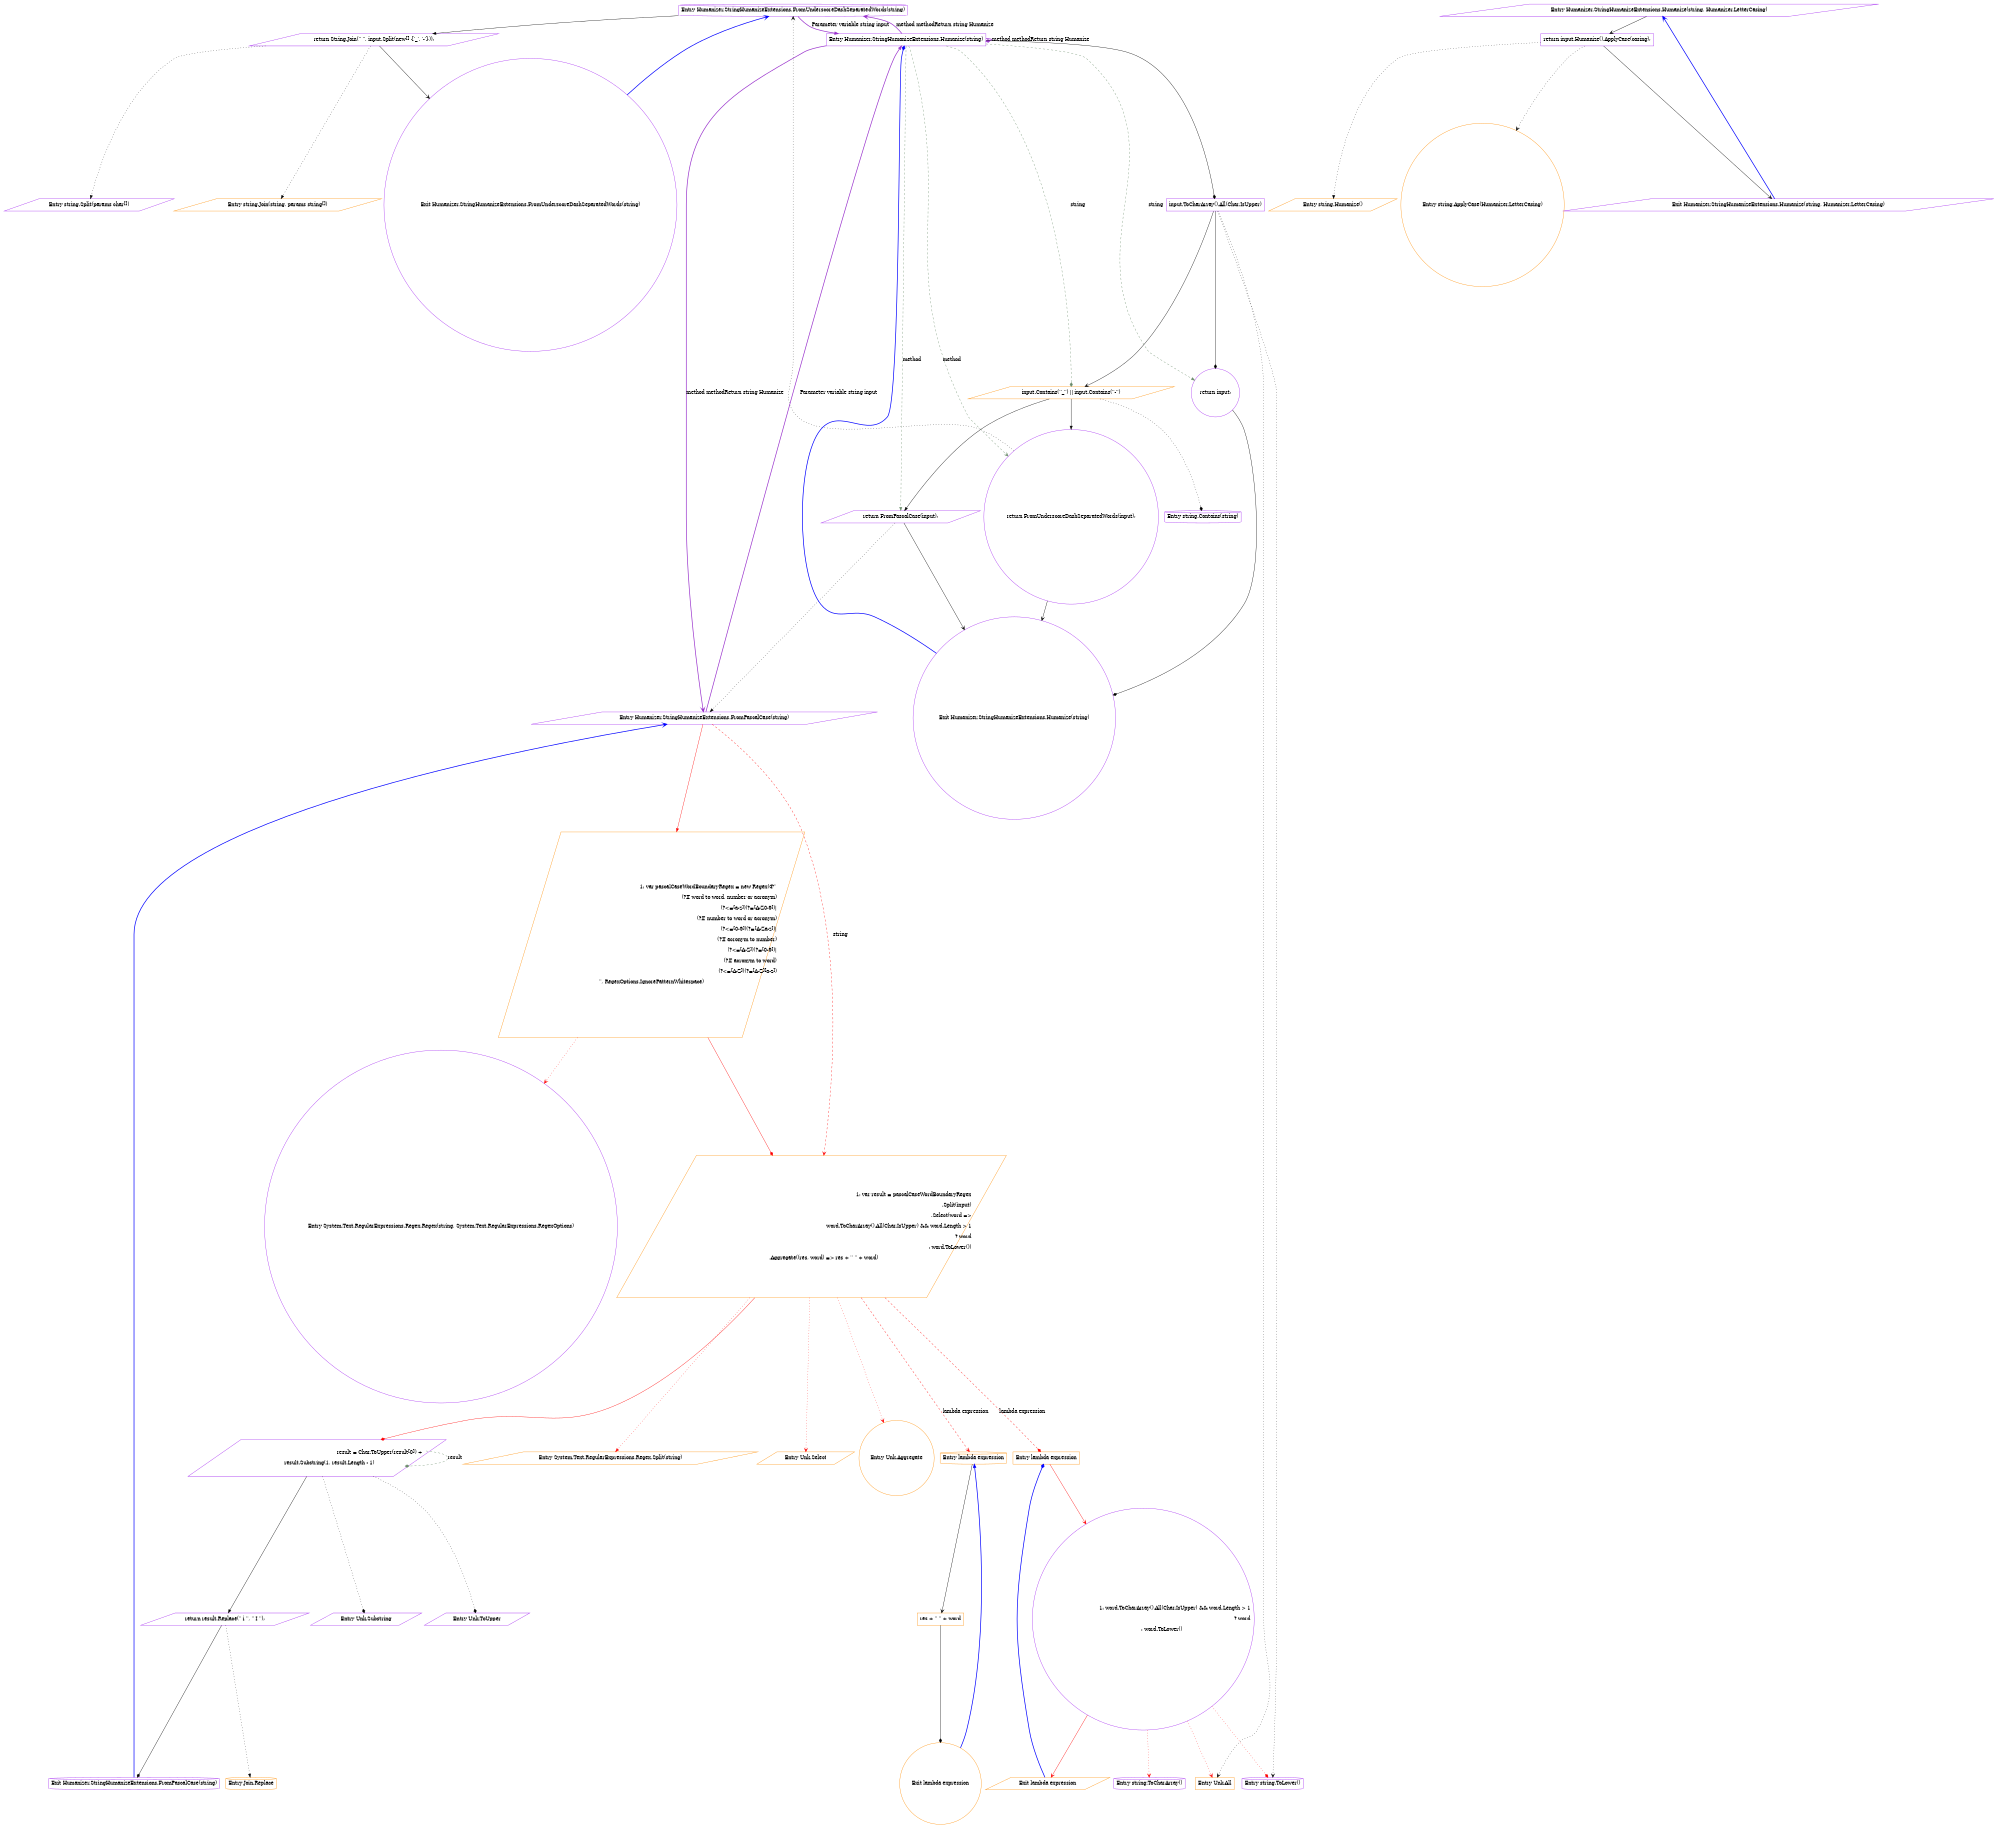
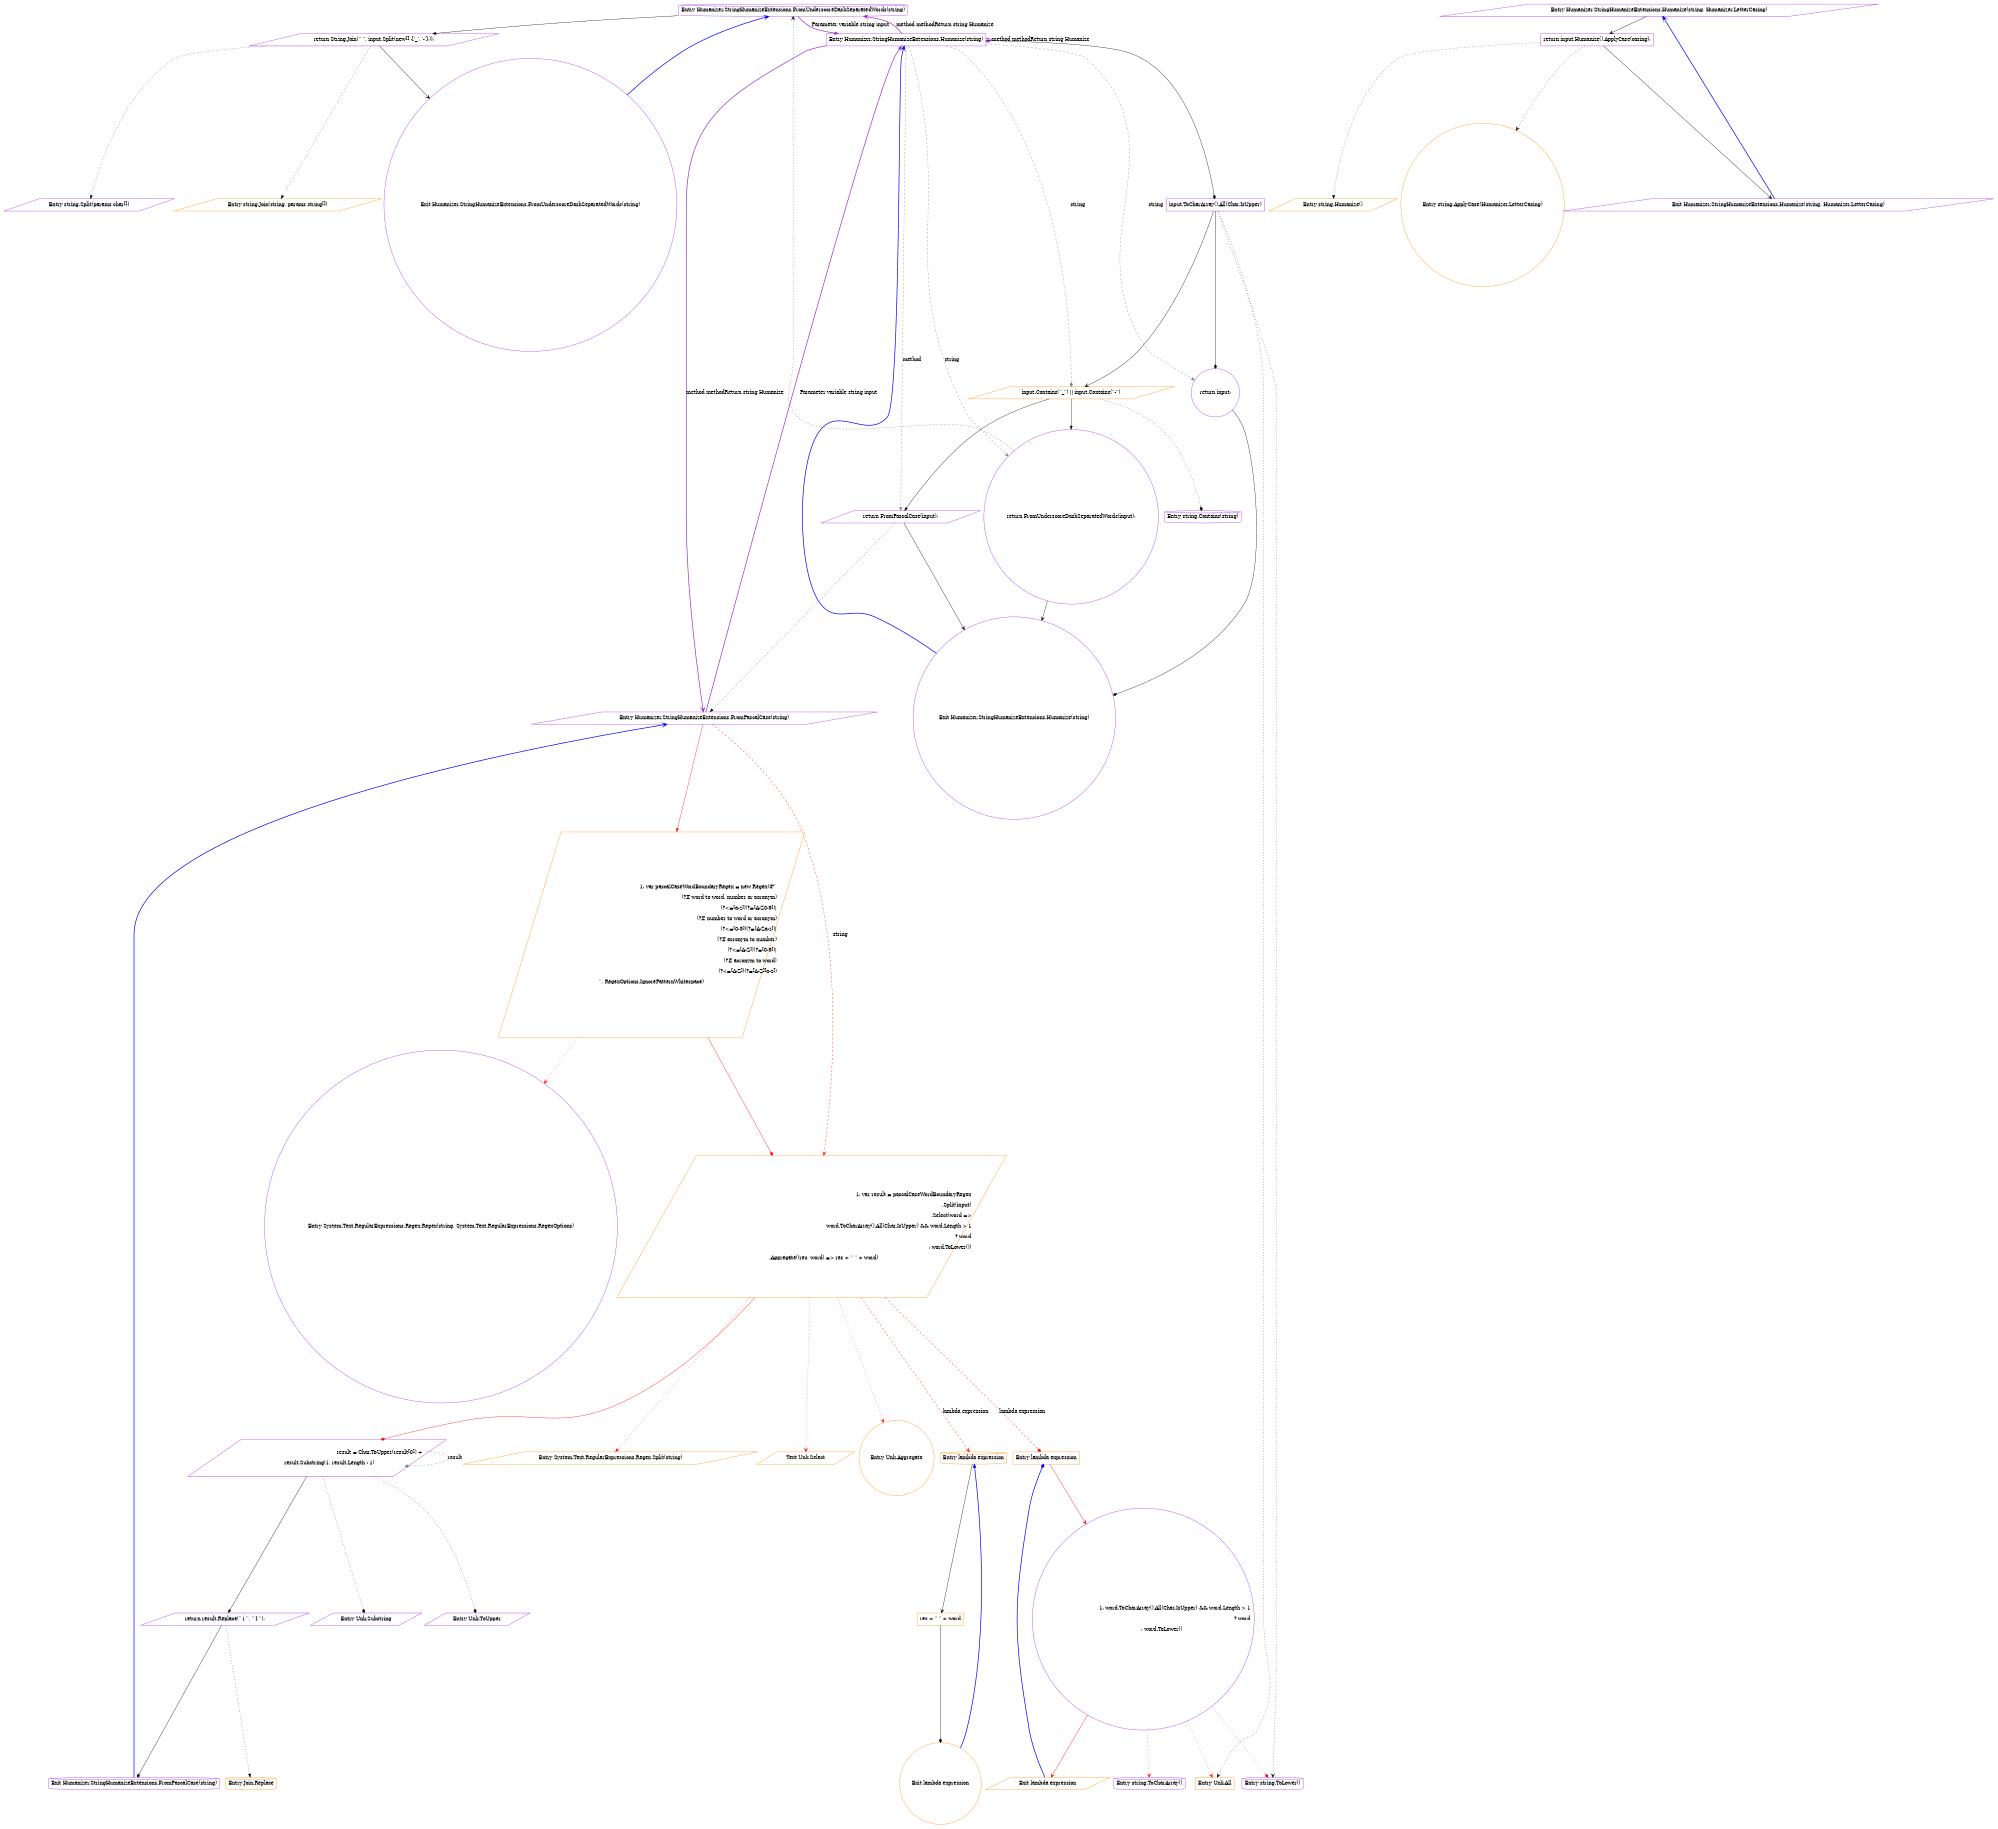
edge "Entry Humanizer.StringHumanizeExtensions.Humanize(string)" -> "return FromUnderscoreDashSeparatedWords(input);": label "method" -> "string"
edge "Exit Humanizer.StringHumanizeExtensions.Humanize(string)" -> "Entry Humanizer.StringHumanizeExtensions.Humanize(string)": arrowhead diamond -> vee
node "Entry Unk.Select": label "Entry Unk.Select" -> "Text Unk.Select"
